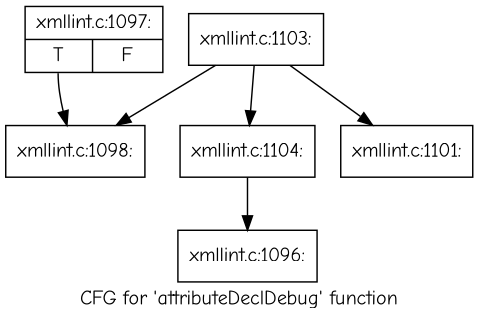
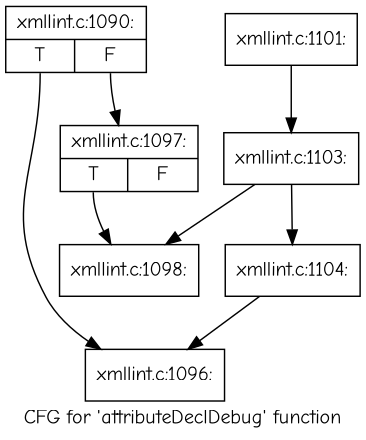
node "xmllint.c:1090:": added
edge "xmllint.c:1103:" -> "xmllint.c:1101:": reversed
